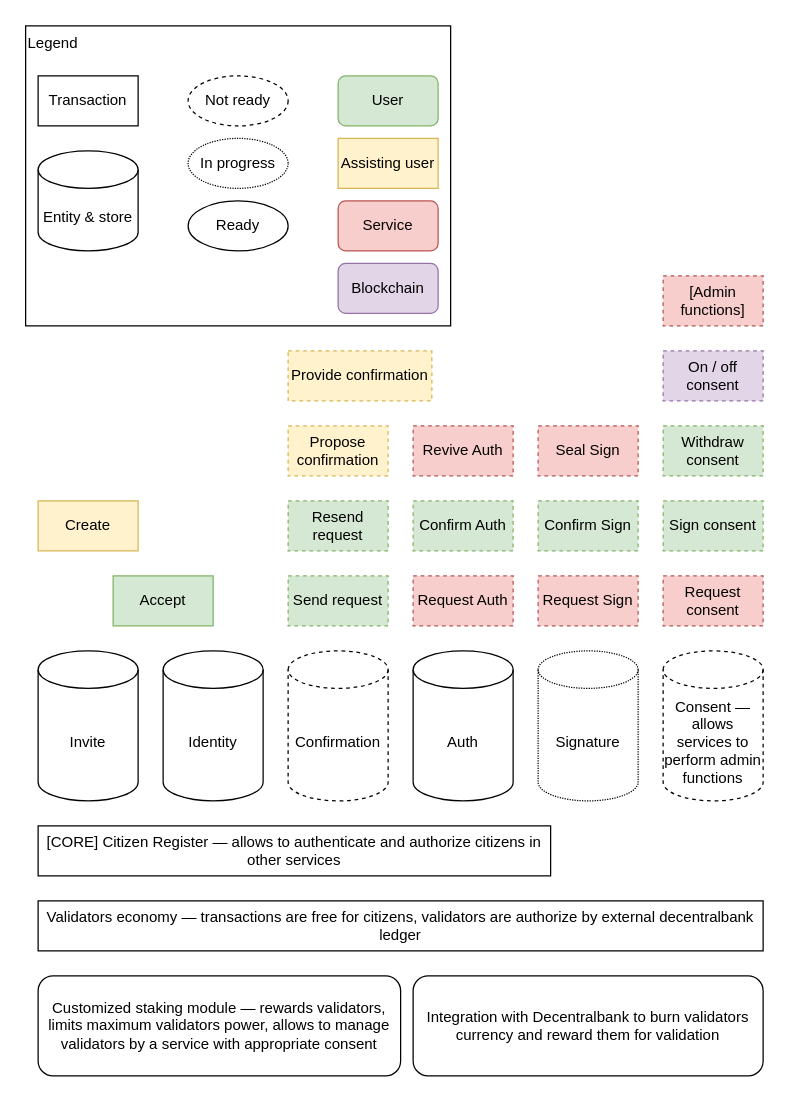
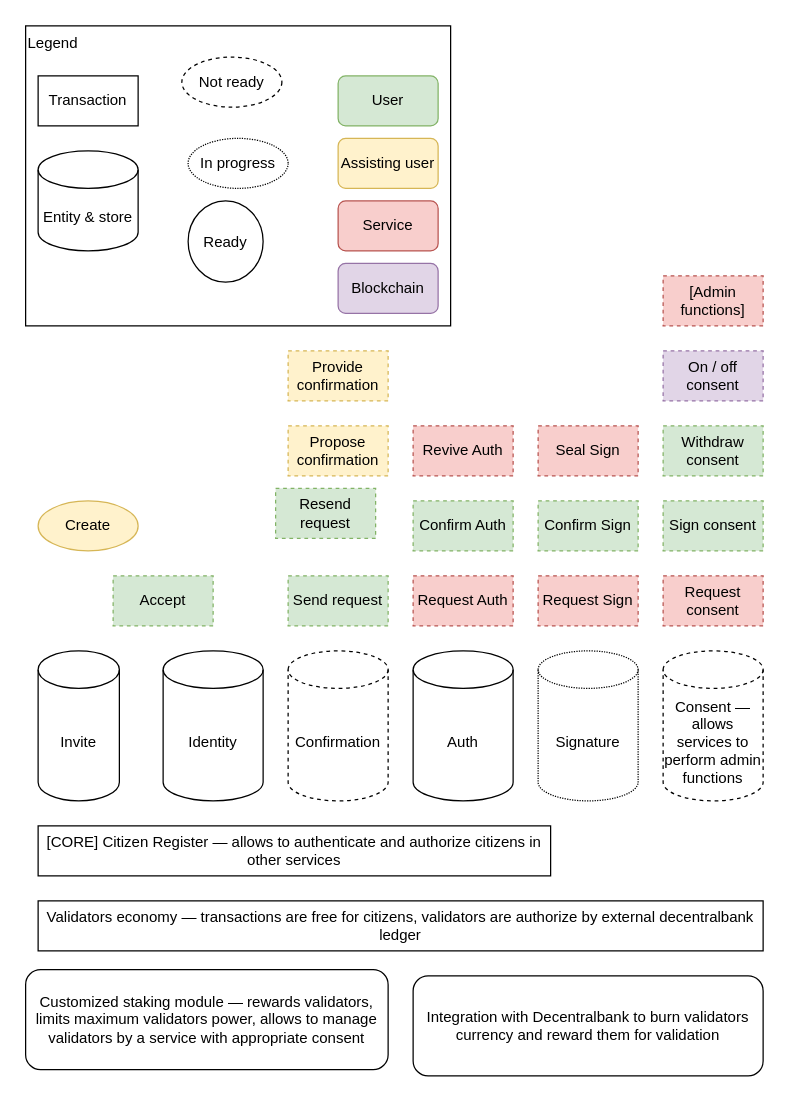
node "Not ready": moved (238, 101) -> (232, 82)
node "Assisting user": shape rectangle -> rounded rectangle
node "Ready": size 100x50 -> 75x81
node "Provide confirmation": size 144x50 -> 100x50
node "Create": shape rectangle -> ellipse
node "Resend request": moved (338, 526) -> (326, 513)
node "Accept": style solid -> dashed
node "Invite": size 100x150 -> 81x150
node "Customized staking module — rewards validators, limits maximum validators power, allows to manage validators by a service with appropriate consent": moved (219, 1026) -> (207, 1019)
